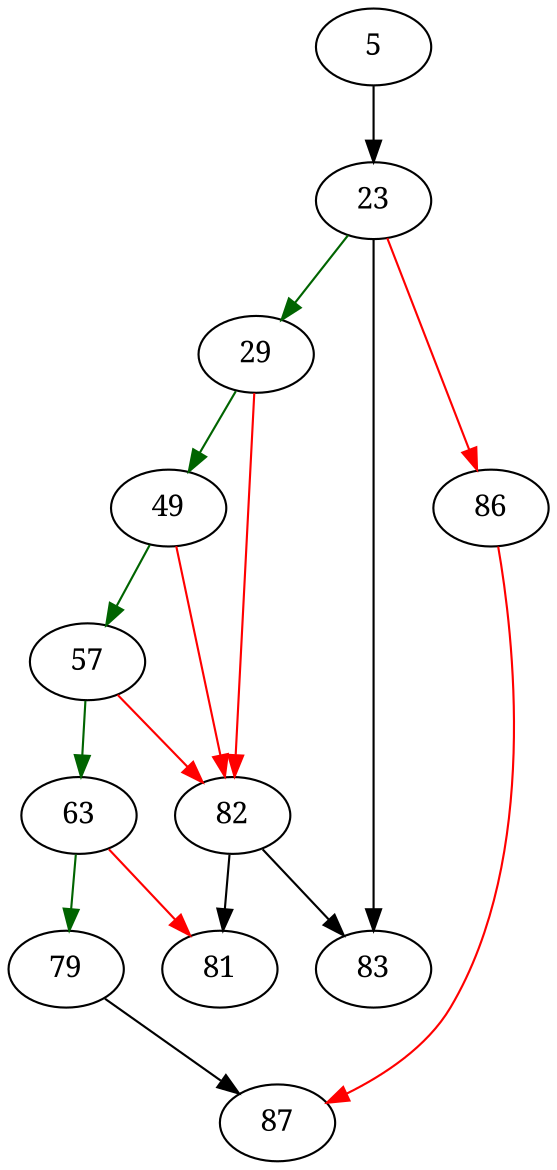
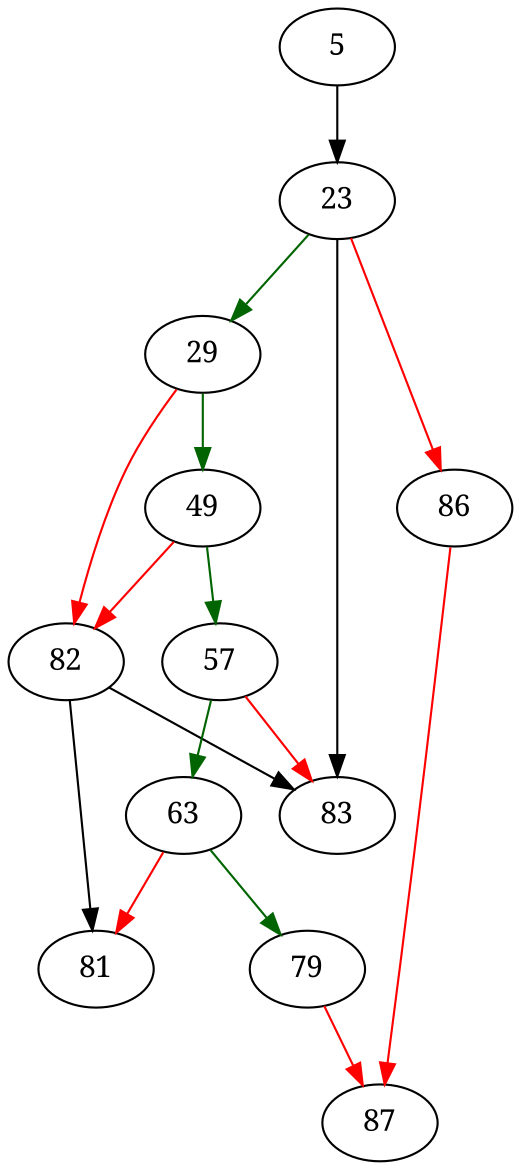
edge "57" -> "82": now "57" -> "83"
edge "79" -> "87": color black -> red
